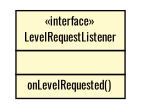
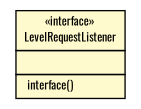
node "LevelRequestListener": text "onLevelRequested()" -> "interface()"
